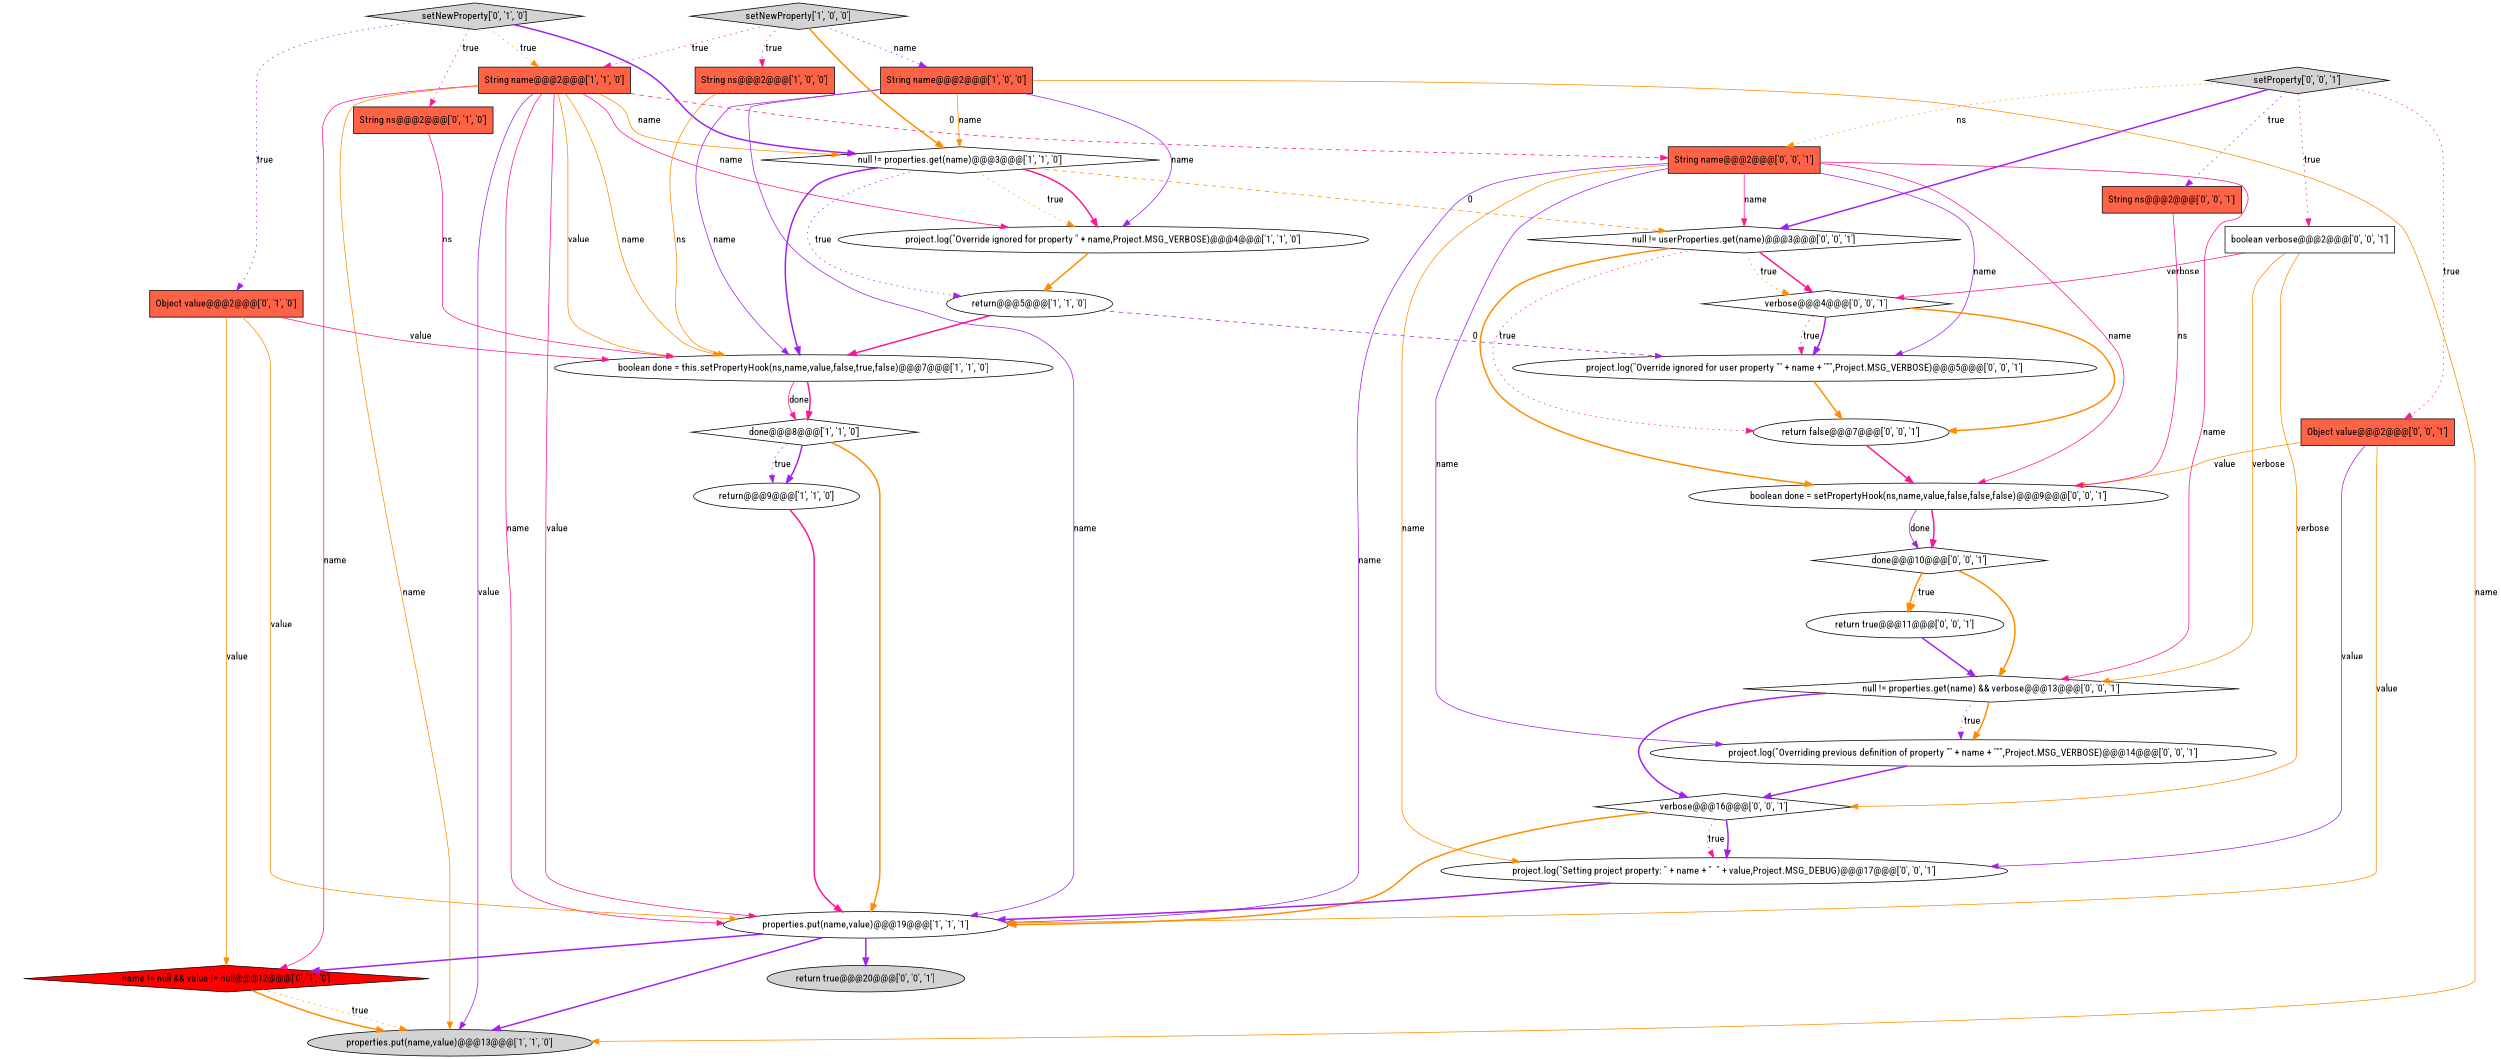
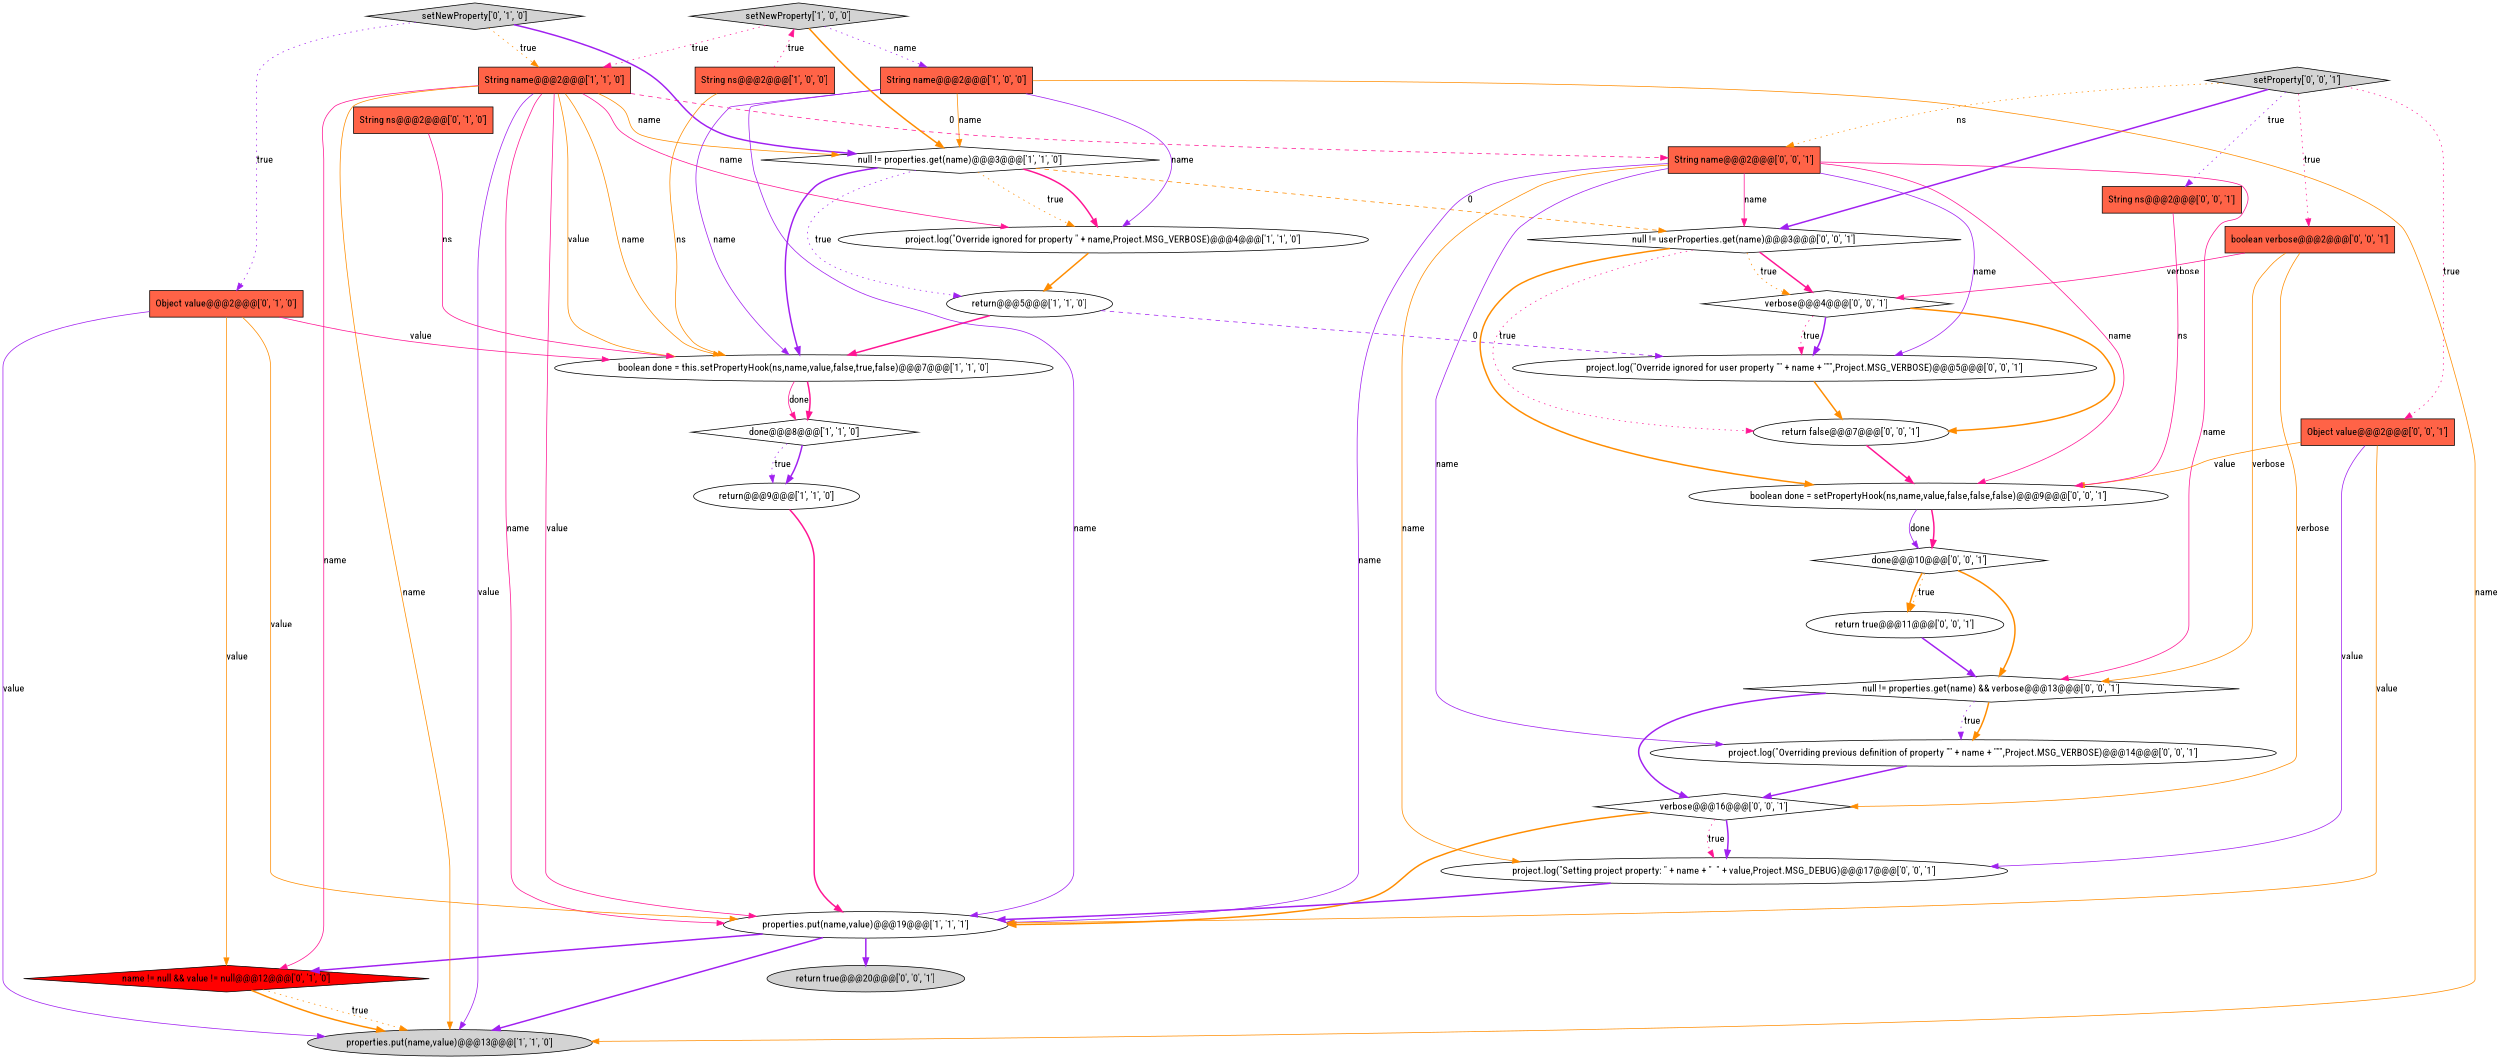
edge "setNewProperty['1', '0', '0']" -> "String ns@@@2@@@['1', '0', '0']": reversed
edge "setNewProperty['0', '1', '0']" -> "String ns@@@2@@@['0', '1', '0']": removed, label "true"
node "boolean verbose@@@2@@@['0', '0', '1']": fillcolor white -> tomato
edge "done@@@8@@@['1', '1', '0']" -> "properties.put(name,value)@@@19@@@['1', '1', '1']": removed
edge "Object value@@@2@@@['0', '1', '0']" -> "properties.put(name,value)@@@13@@@['1', '1', '0']": added, label "value"
